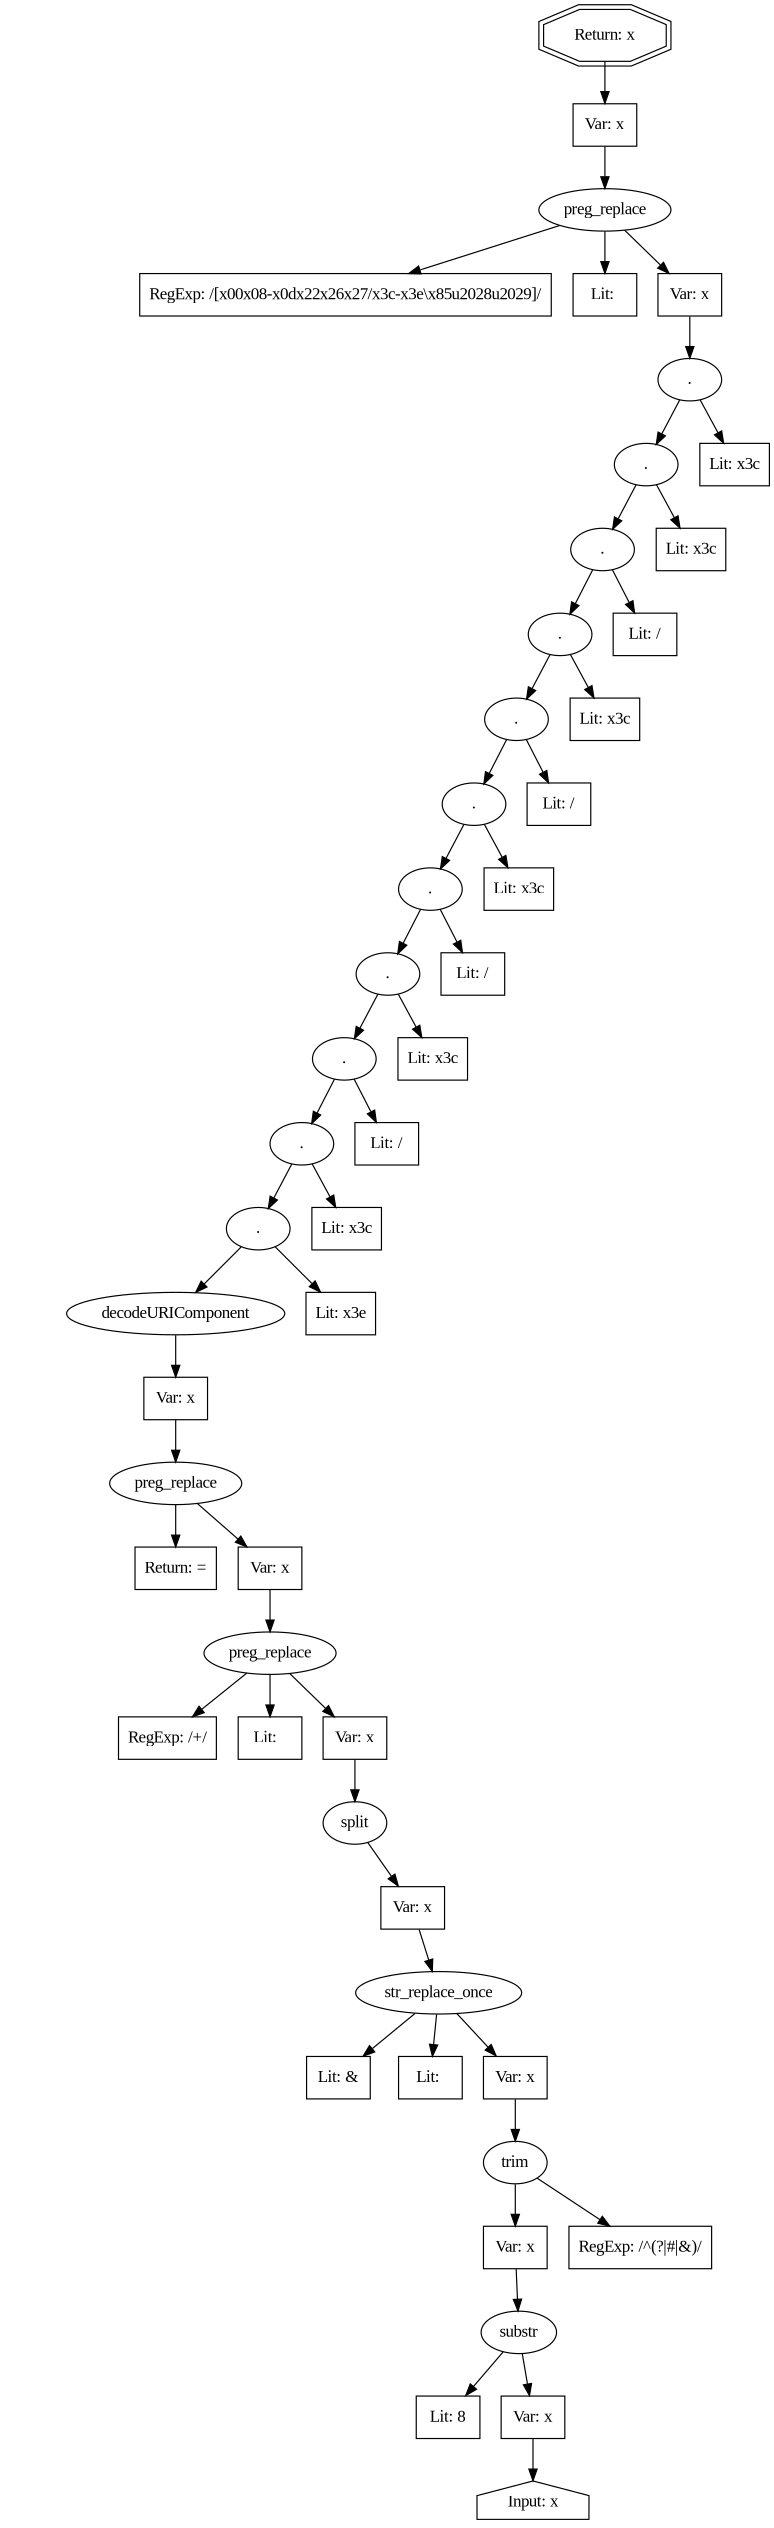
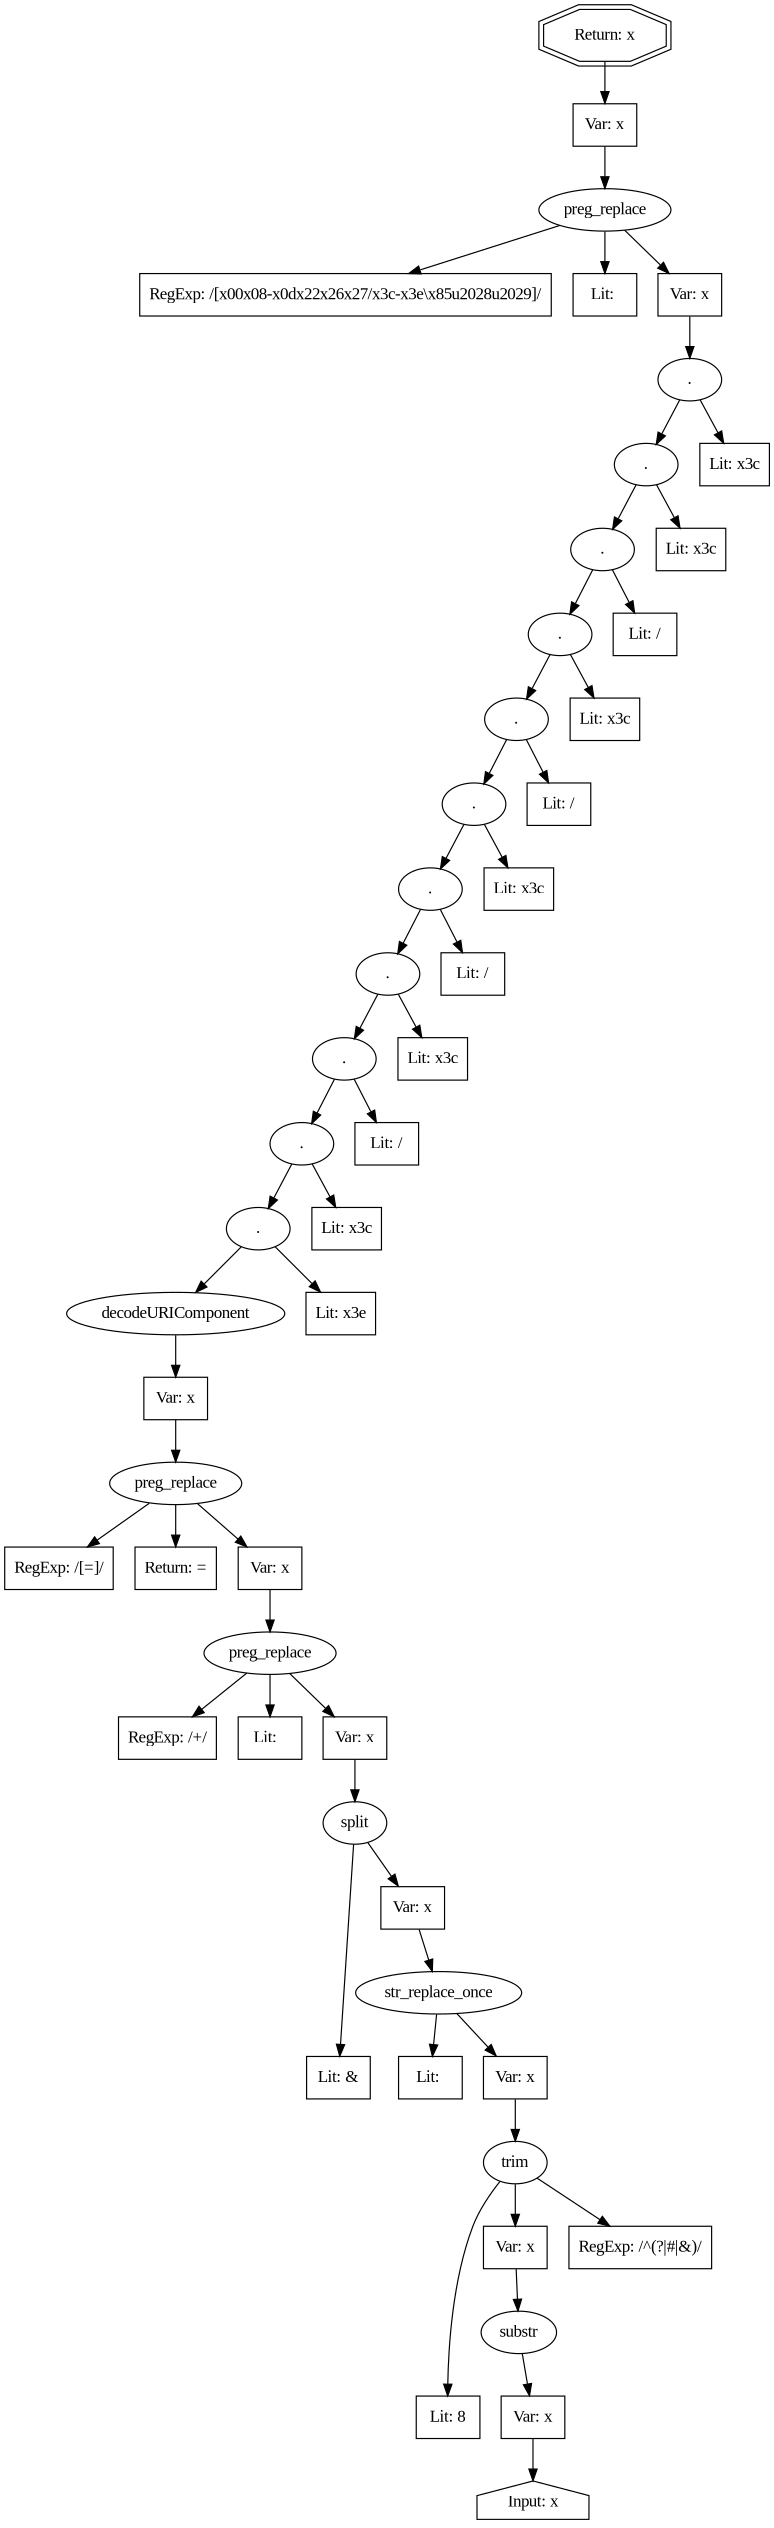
node "RegExp: /[=]/": added
edge "str_replace_once" -> "Lit: &": now "split" -> "Lit: &"
edge "substr" -> "Lit: 8": now "trim" -> "Lit: 8"
